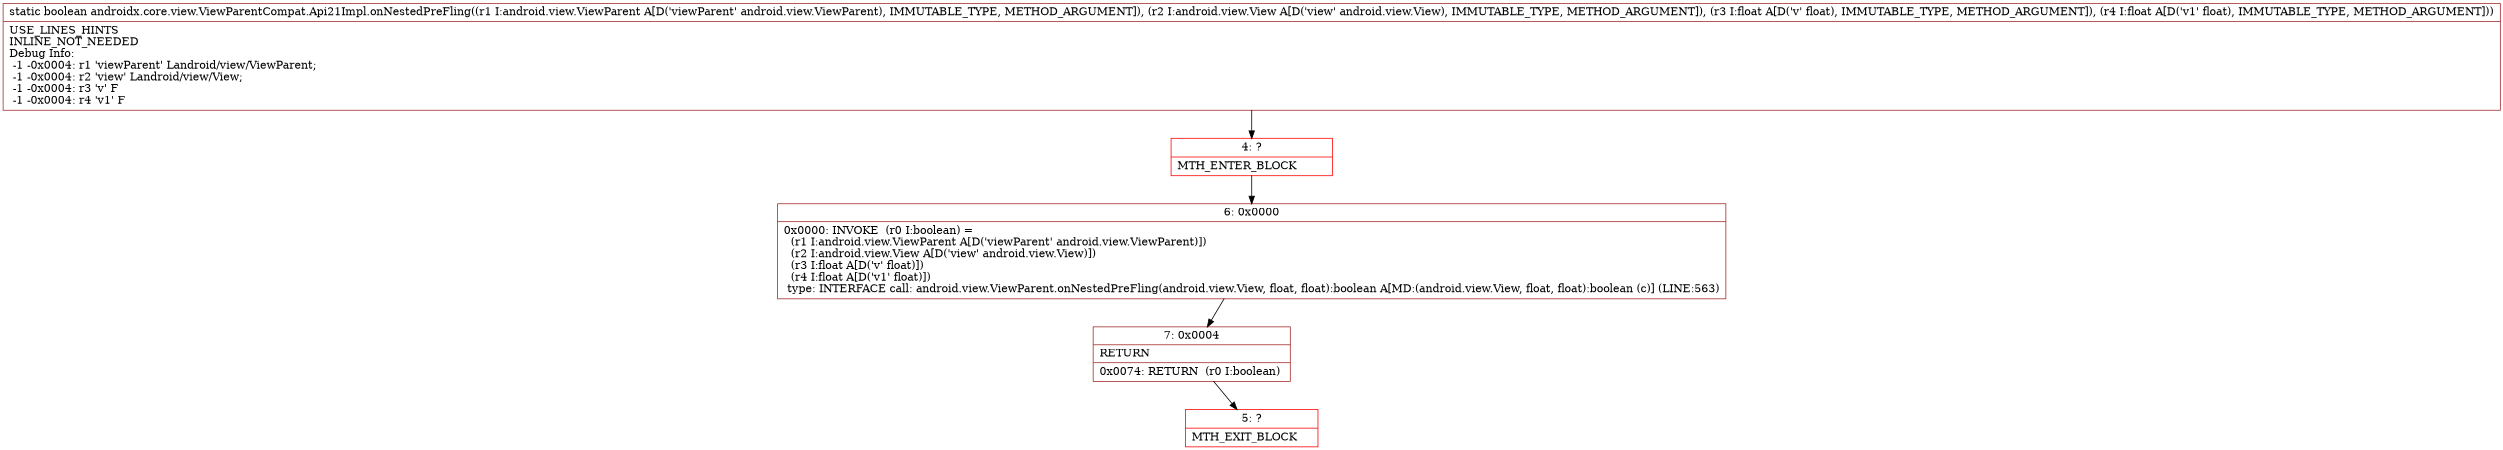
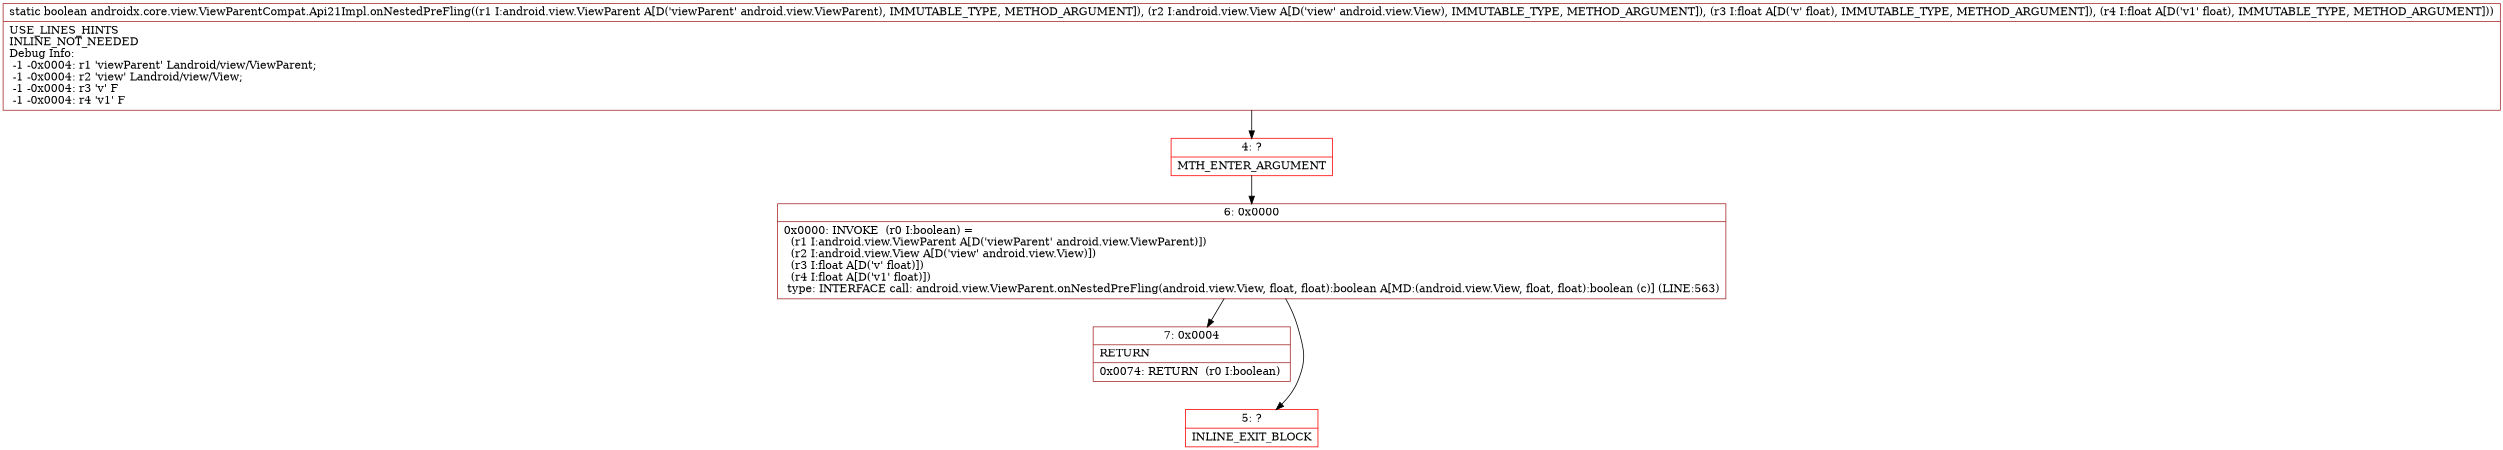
node "4: ?": text "MTH_ENTER_BLOCK" -> "MTH_ENTER_ARGUMENT"
edge "7: 0x0004" -> "5: ?": now "6: 0x0000" -> "5: ?"
node "5: ?": text "MTH_EXIT_BLOCK" -> "INLINE_EXIT_BLOCK"
